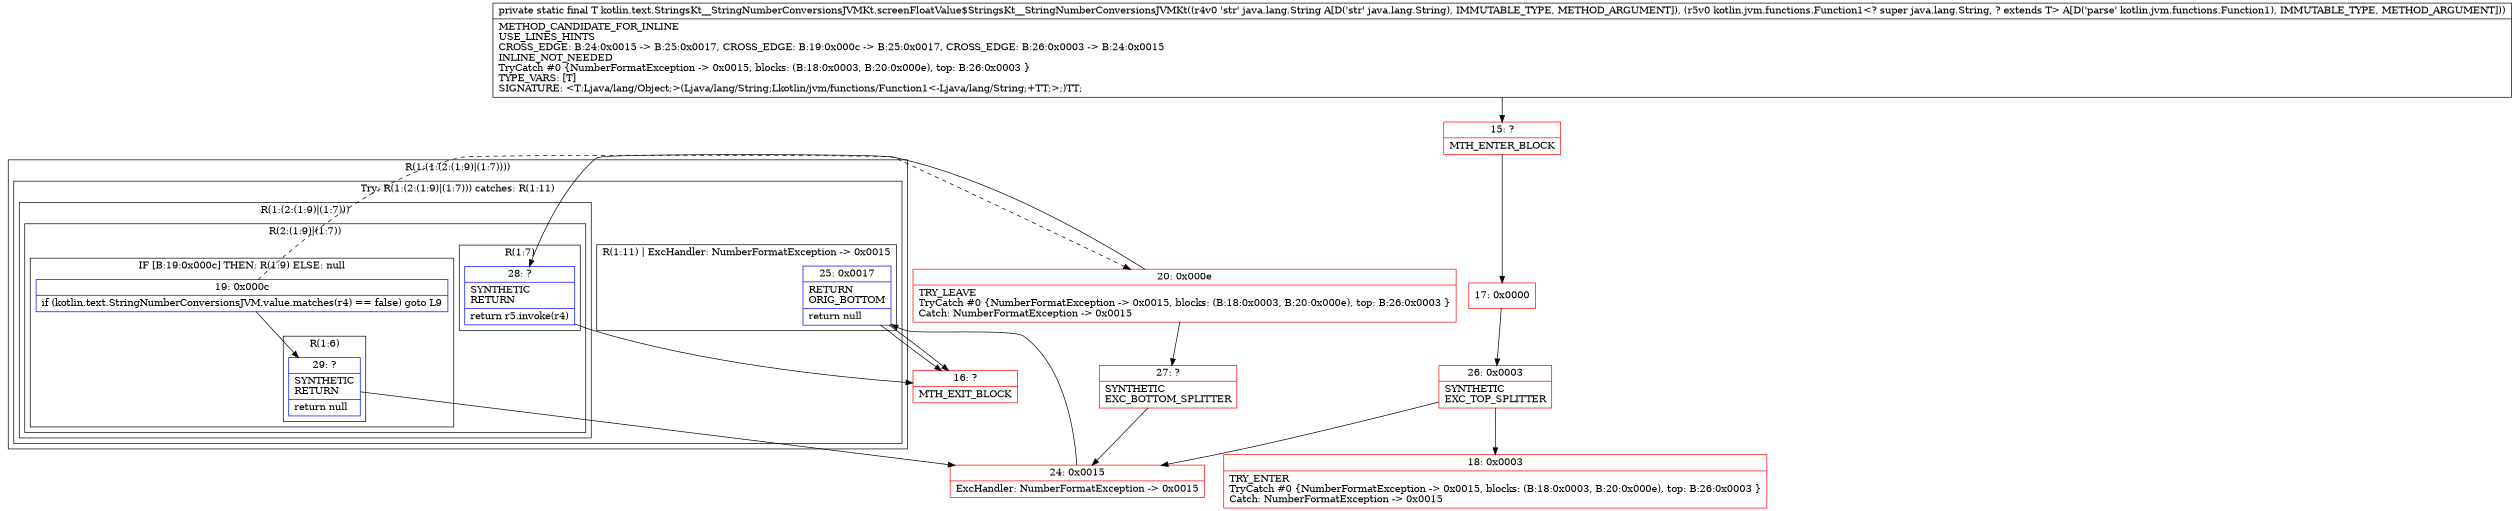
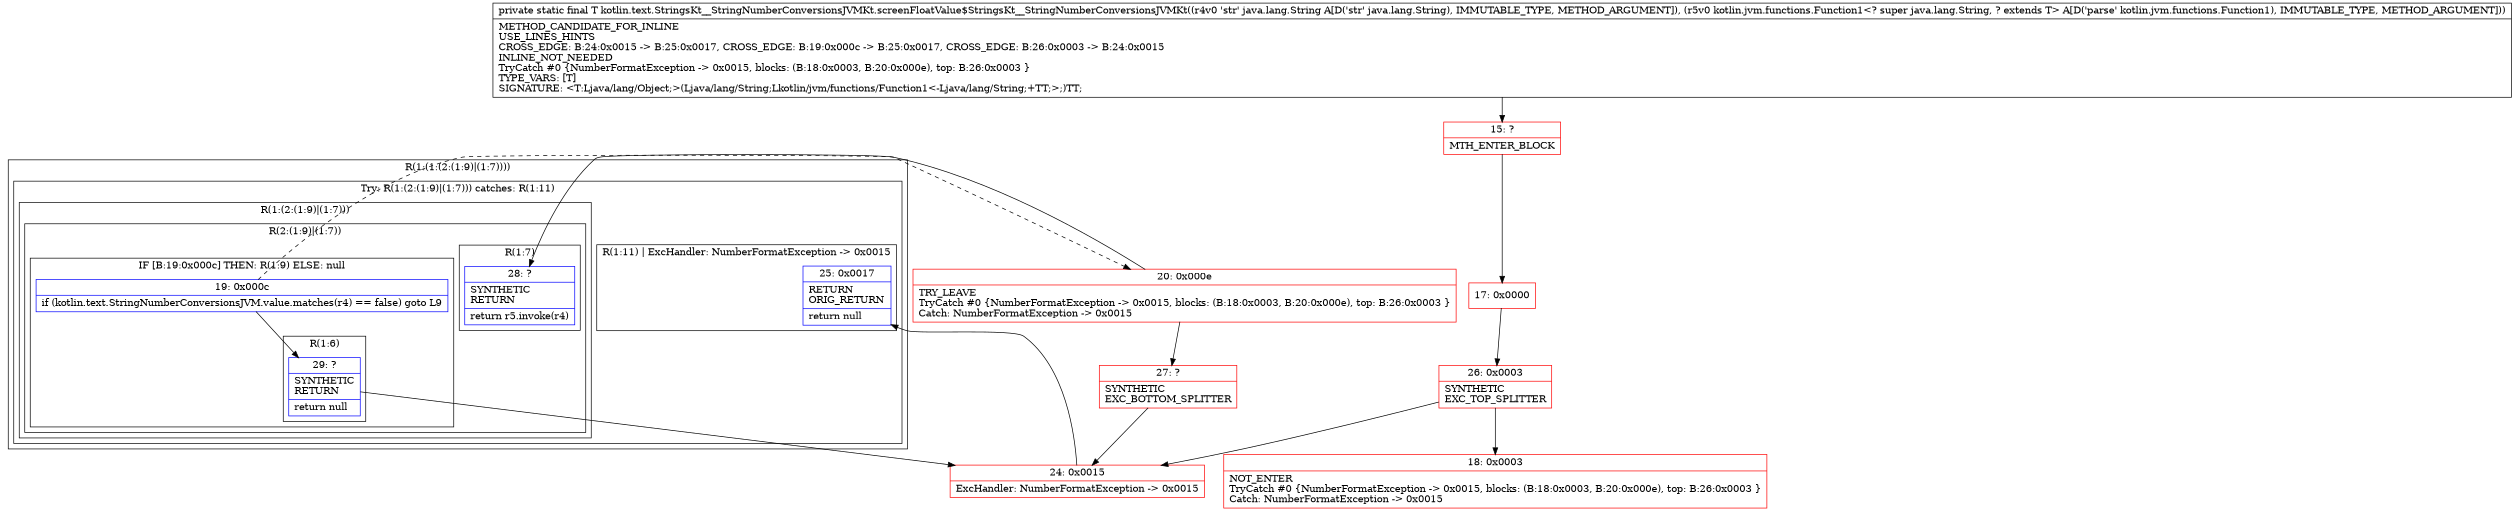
node "25: 0x0017": text "ORIG_BOTTOM" -> "ORIG_RETURN"
node "16: ?": removed
node "18: 0x0003": text "TRY_ENTER" -> "NOT_ENTER"
